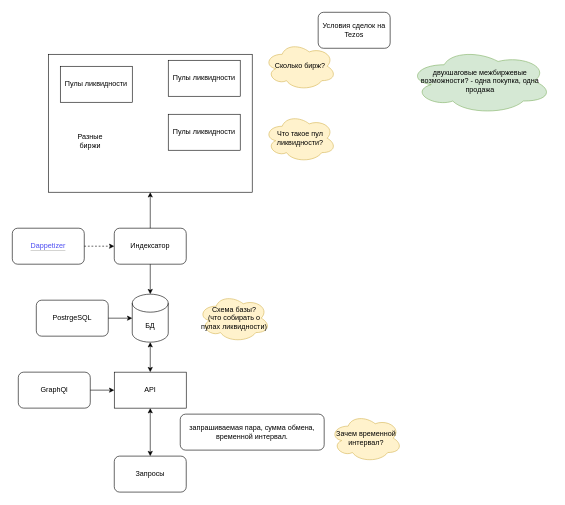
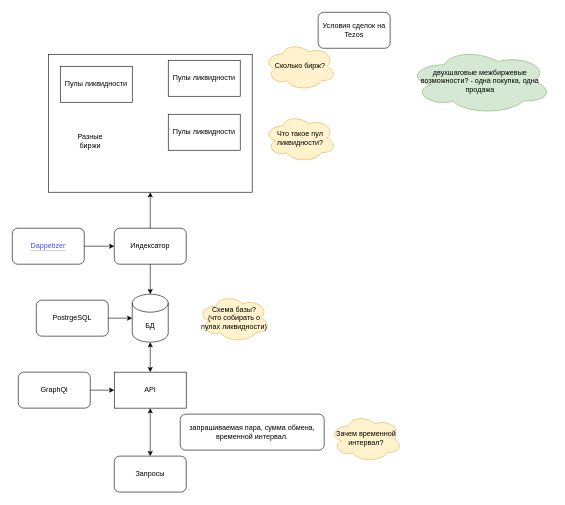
edge "Dappetizer" -> "Индексатор": style dashed -> solid
